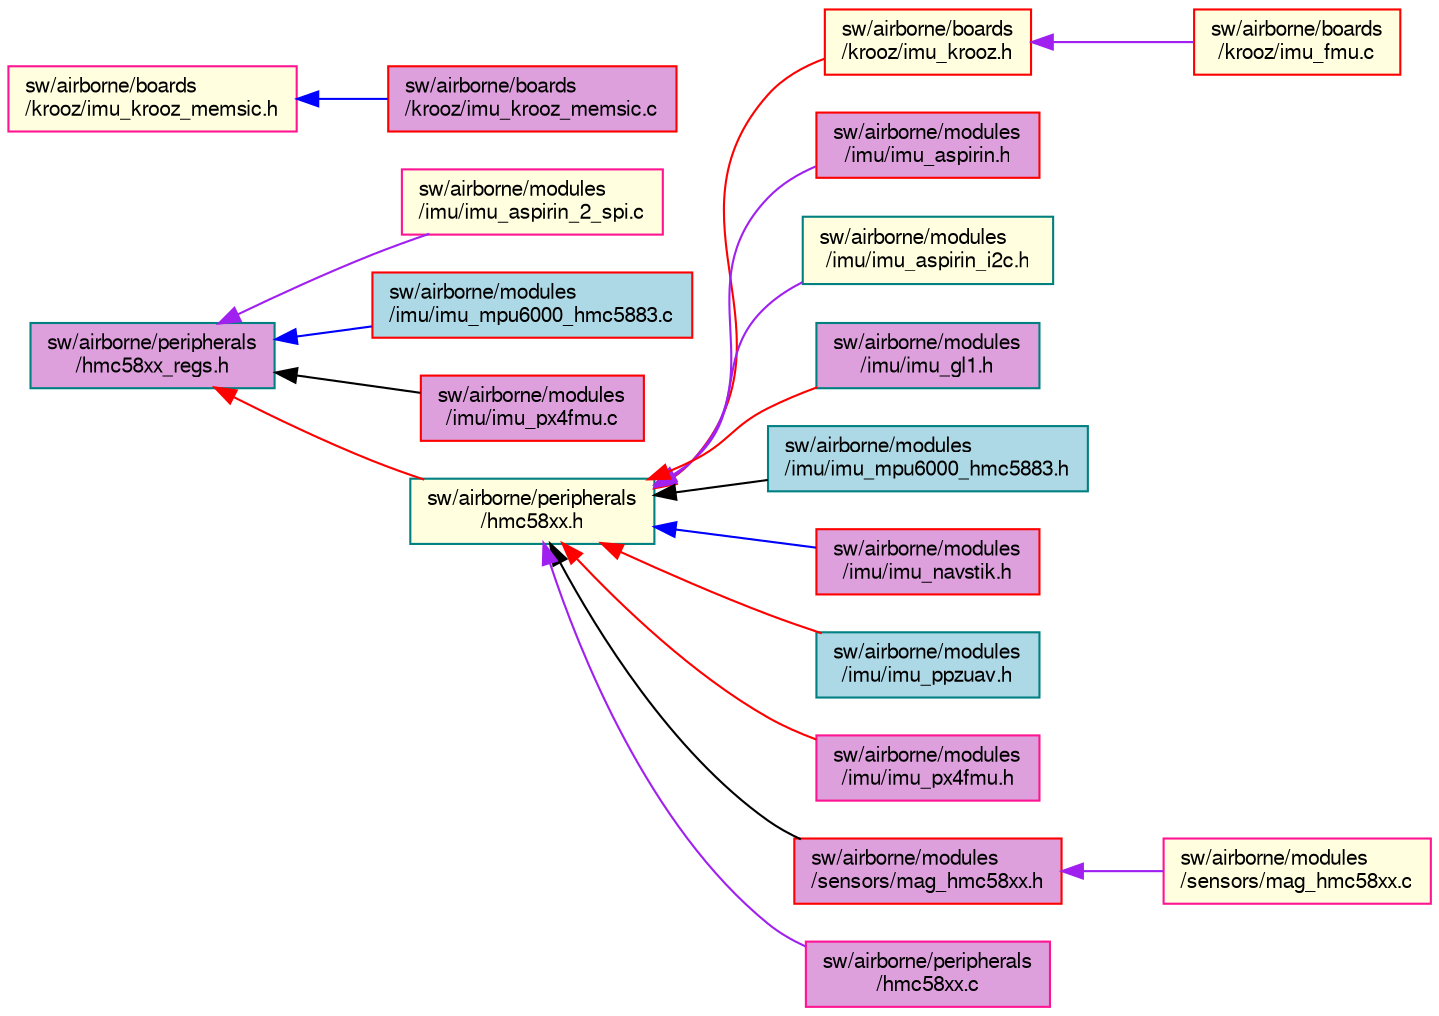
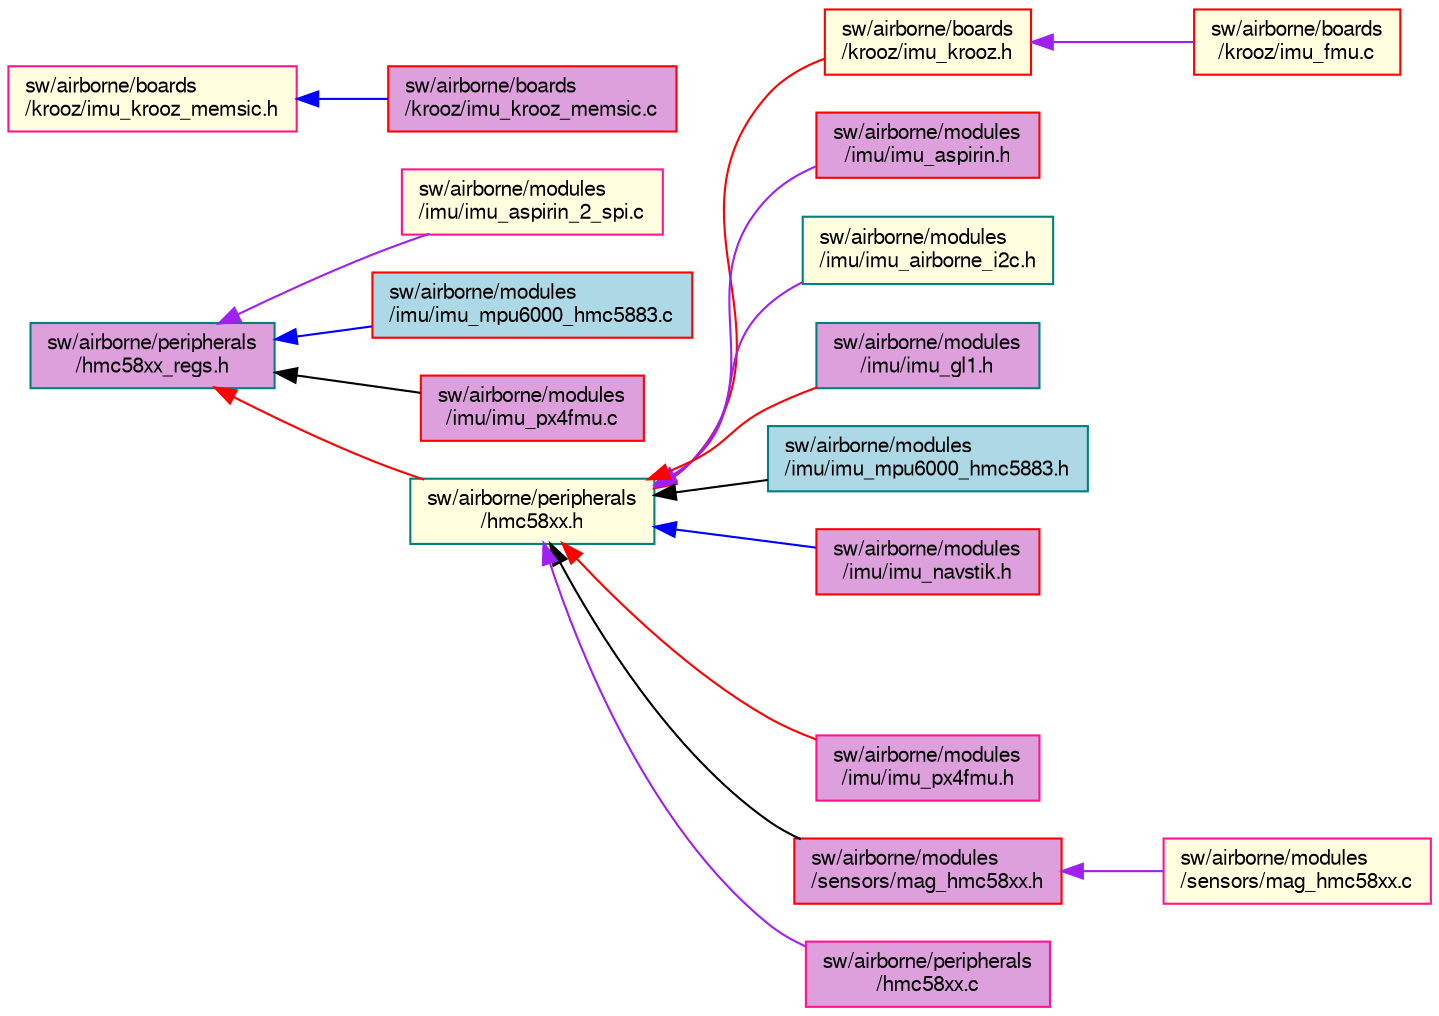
node "sw/airborne/modules /imu/imu_aspirin_i2c.h": label "sw/airborne/modules /imu/imu_aspirin_i2c.h" -> "sw/airborne/modules /imu/imu_airborne_i2c.h"
node "sw/airborne/modules /imu/imu_ppzuav.h": removed
